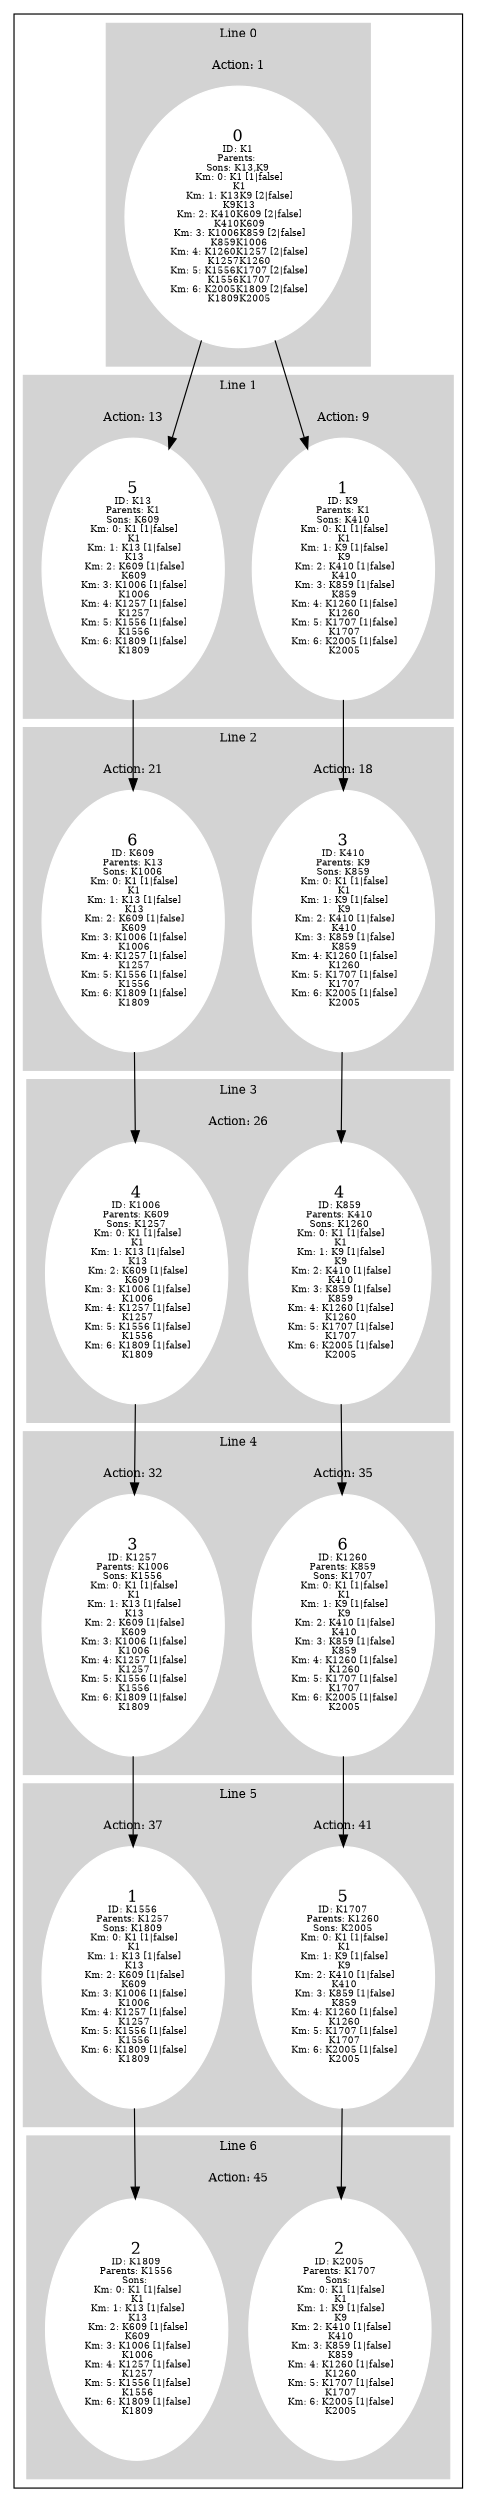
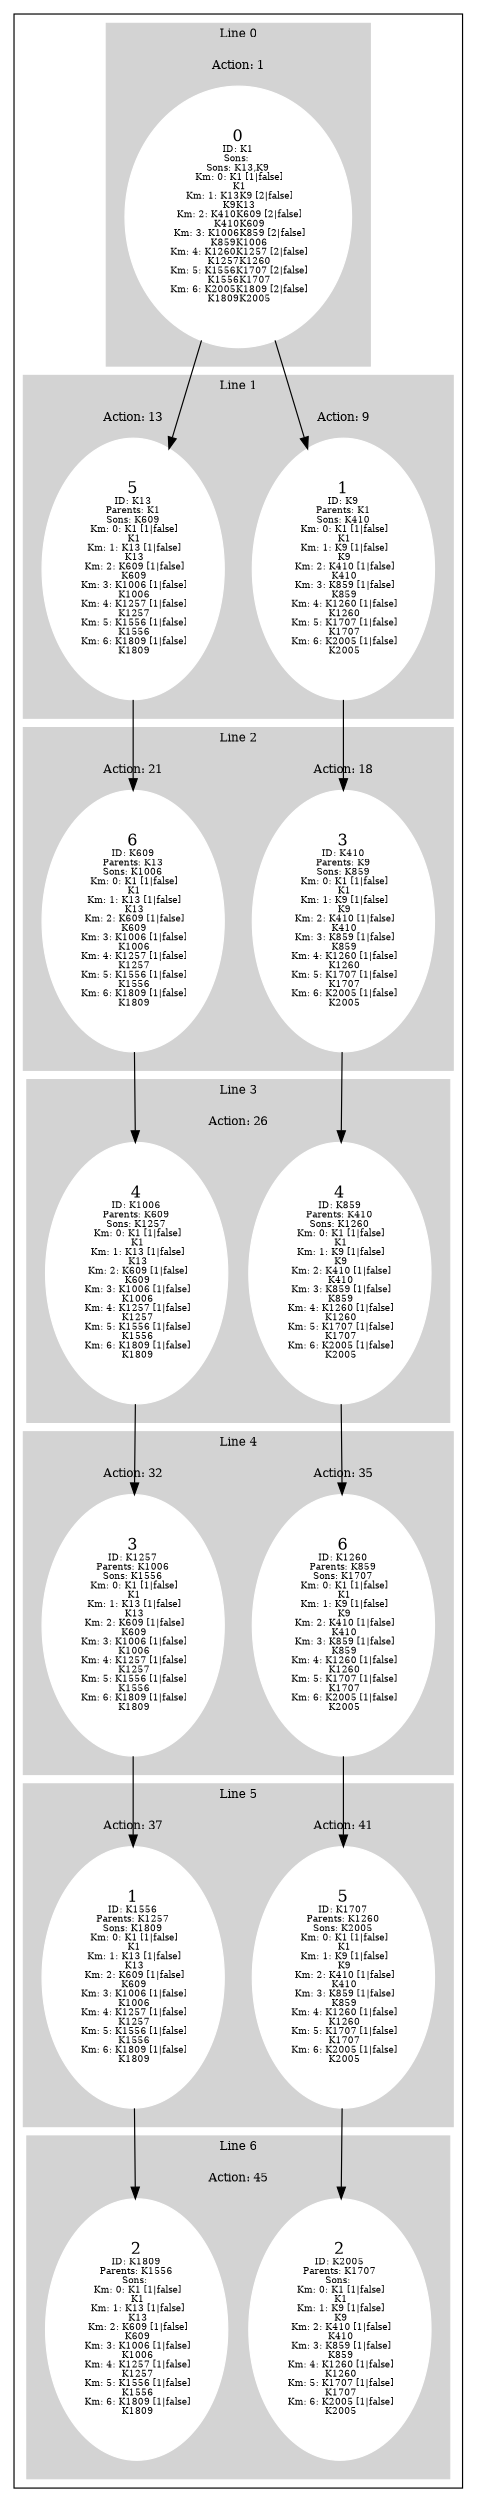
node "0": text "Parents:" -> "Sons:"
